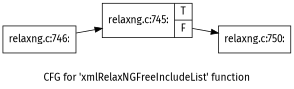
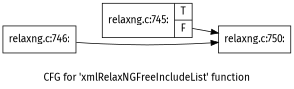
edge "relaxng.c:746:" -> "relaxng.c:745:": now "relaxng.c:746:" -> "relaxng.c:750:"
